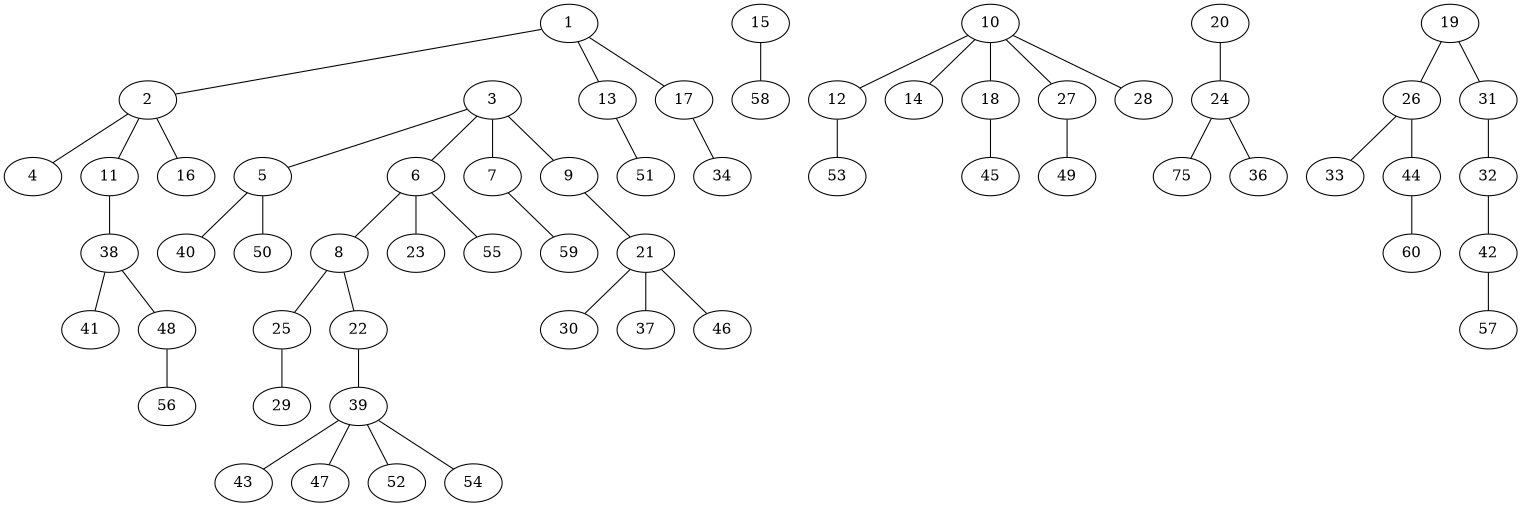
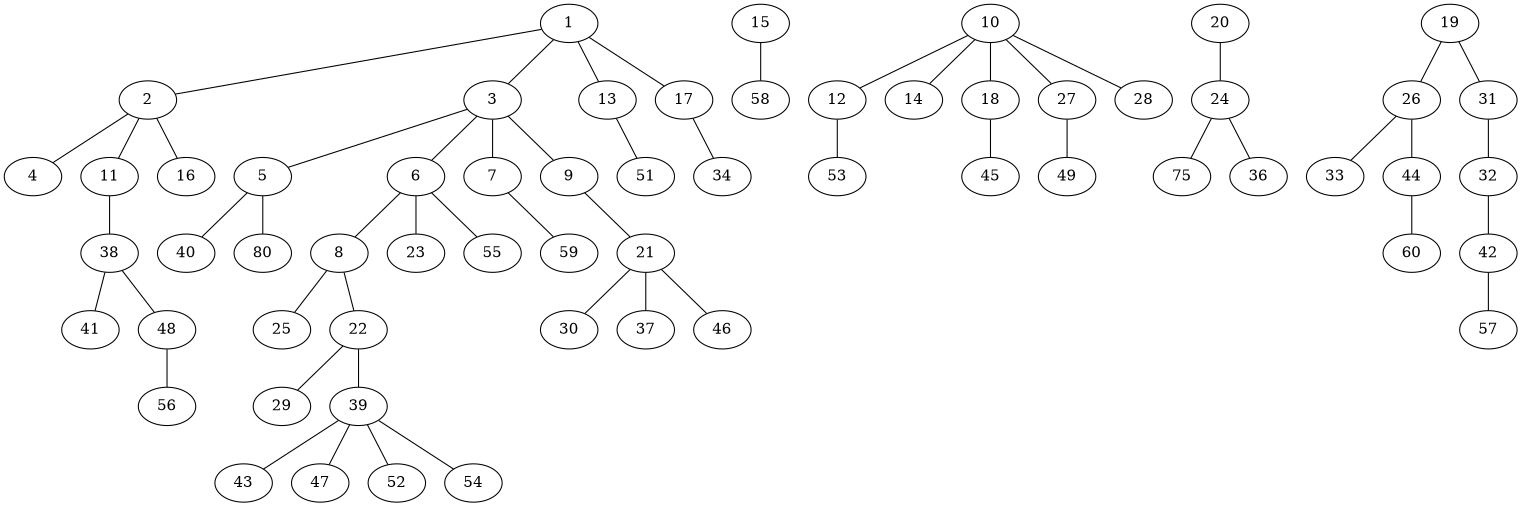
edge "1" -- "3": added
node "50": label "50" -> "80"
edge "25" -- "29": now "22" -- "29"
